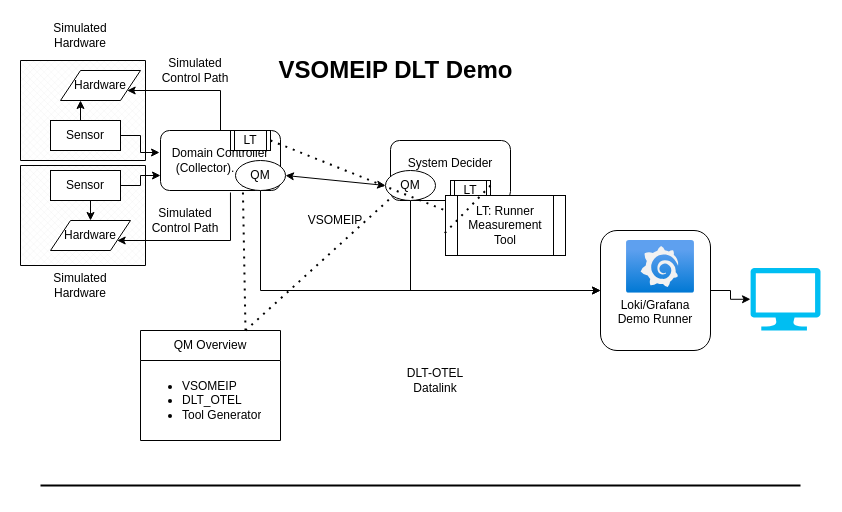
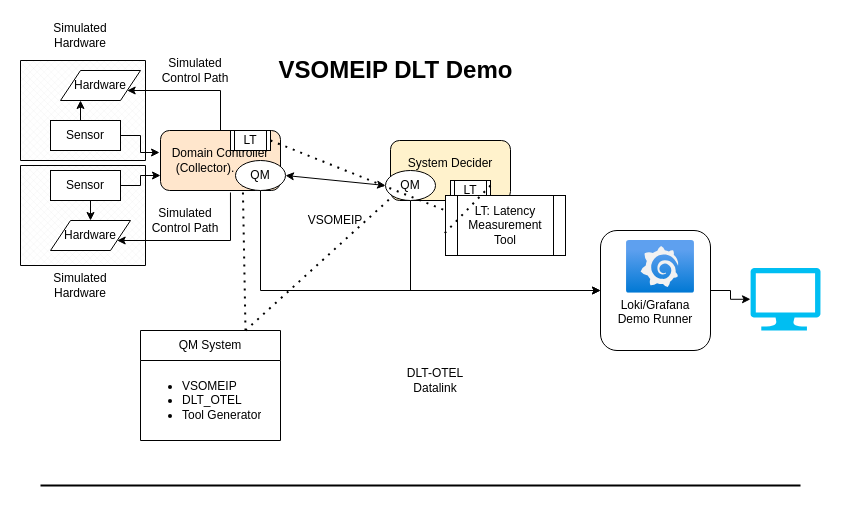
node "Domain Controller (Collector).": fillcolor #ffffff -> #ffe6cc
node "System Decider": fillcolor #ffffff -> #fff2cc
node "LT: Runner Measurement Tool": label "LT: Runner Measurement Tool" -> "LT: Latency Measurement Tool"
node "QM Overview": label "QM Overview" -> "QM System"
